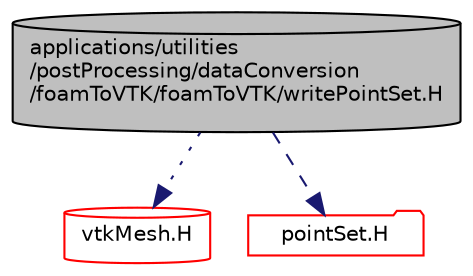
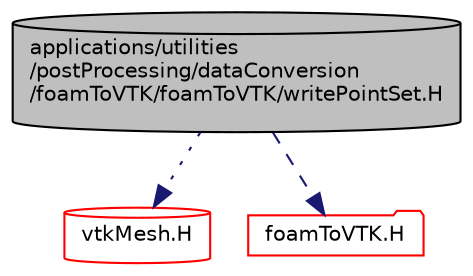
node "pointSet.H": label "pointSet.H" -> "foamToVTK.H"
